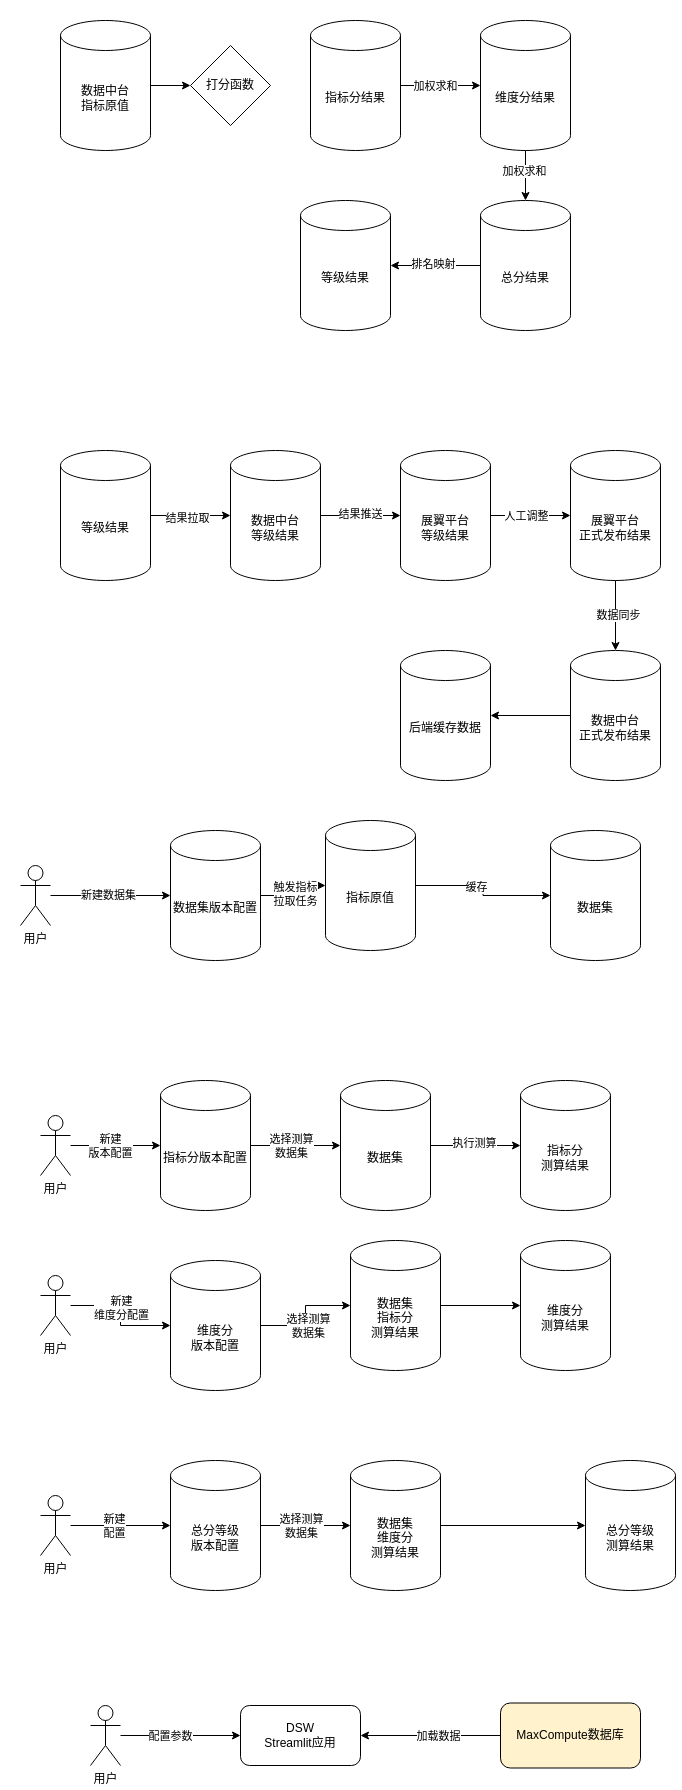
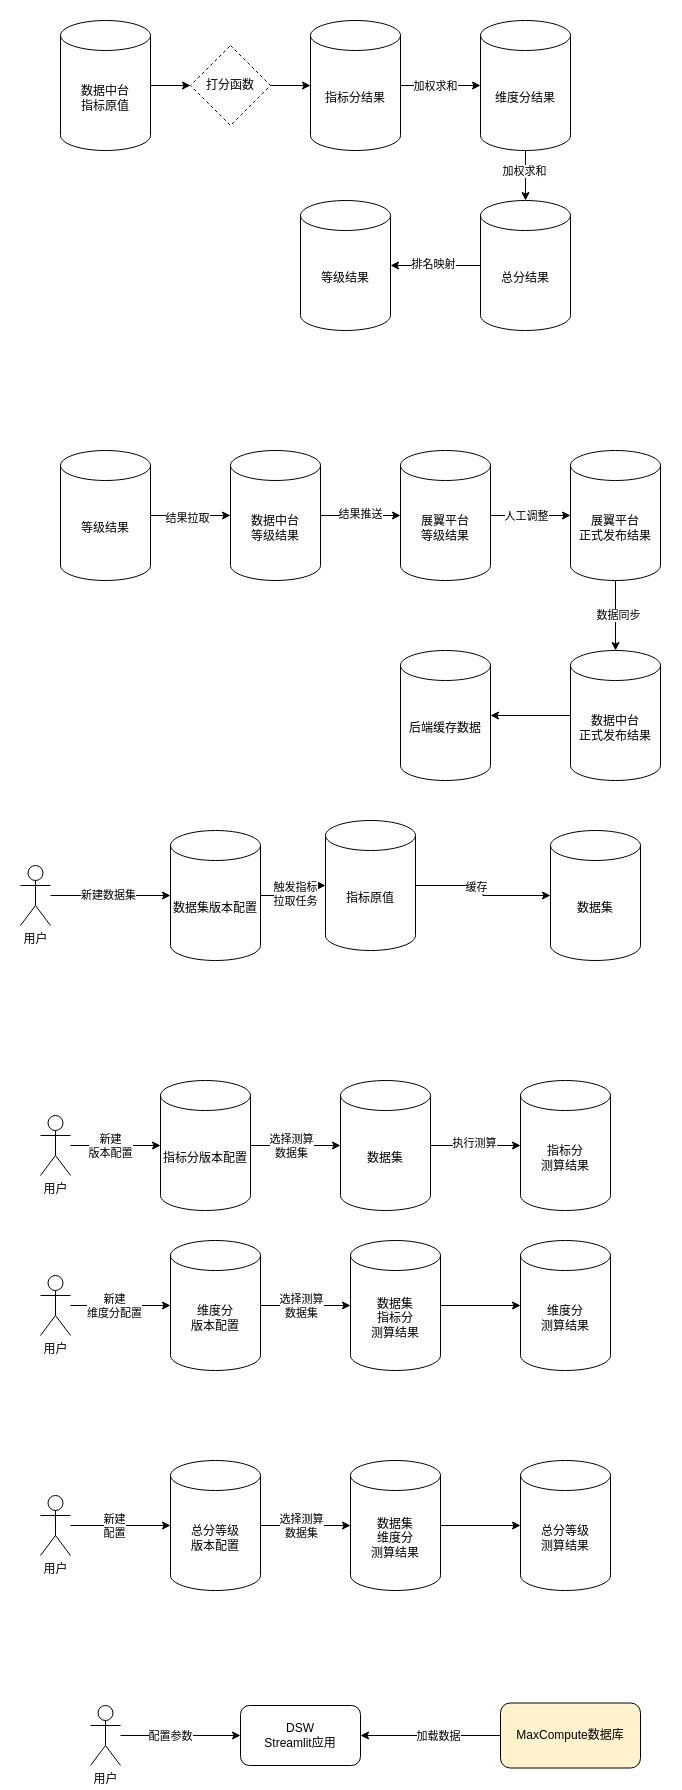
node "打分函数": style solid -> dashed
edge "打分函数" -> "指标分结果": added
node "维度分 版本配置": moved (216, 1326) -> (216, 1306)
node "总分等级 测算结果": moved (631, 1526) -> (566, 1526)
